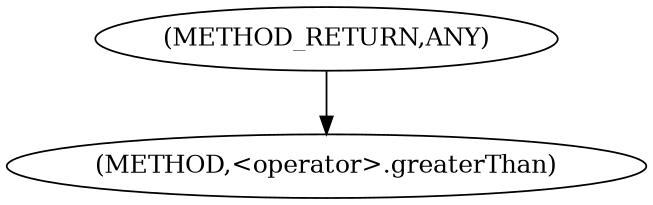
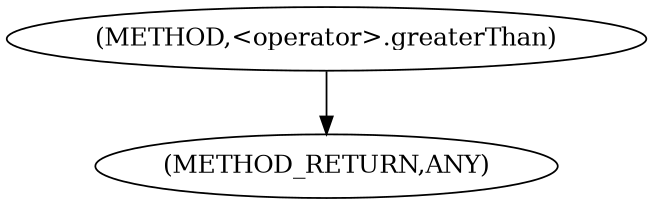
edge "(METHOD_RETURN,ANY)" -> "(METHOD,<operator>.greaterThan)": reversed
